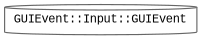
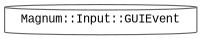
node "GUIEvent::Input::GUIEvent": label "GUIEvent::Input::GUIEvent" -> "Magnum::Input::GUIEvent"
